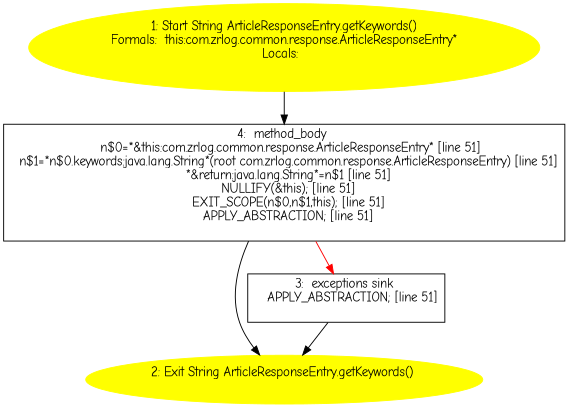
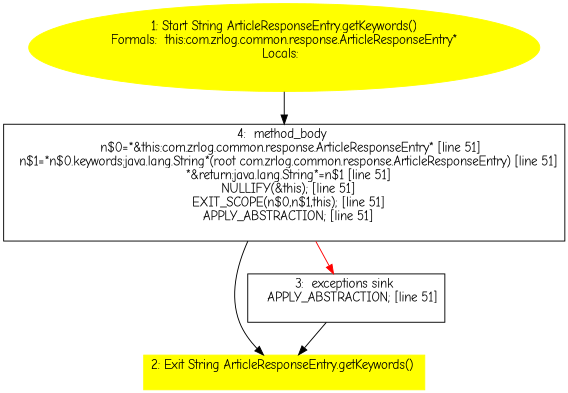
node "2: Exit String ArticleResponseEntry.getKeywords()": shape ellipse -> box
